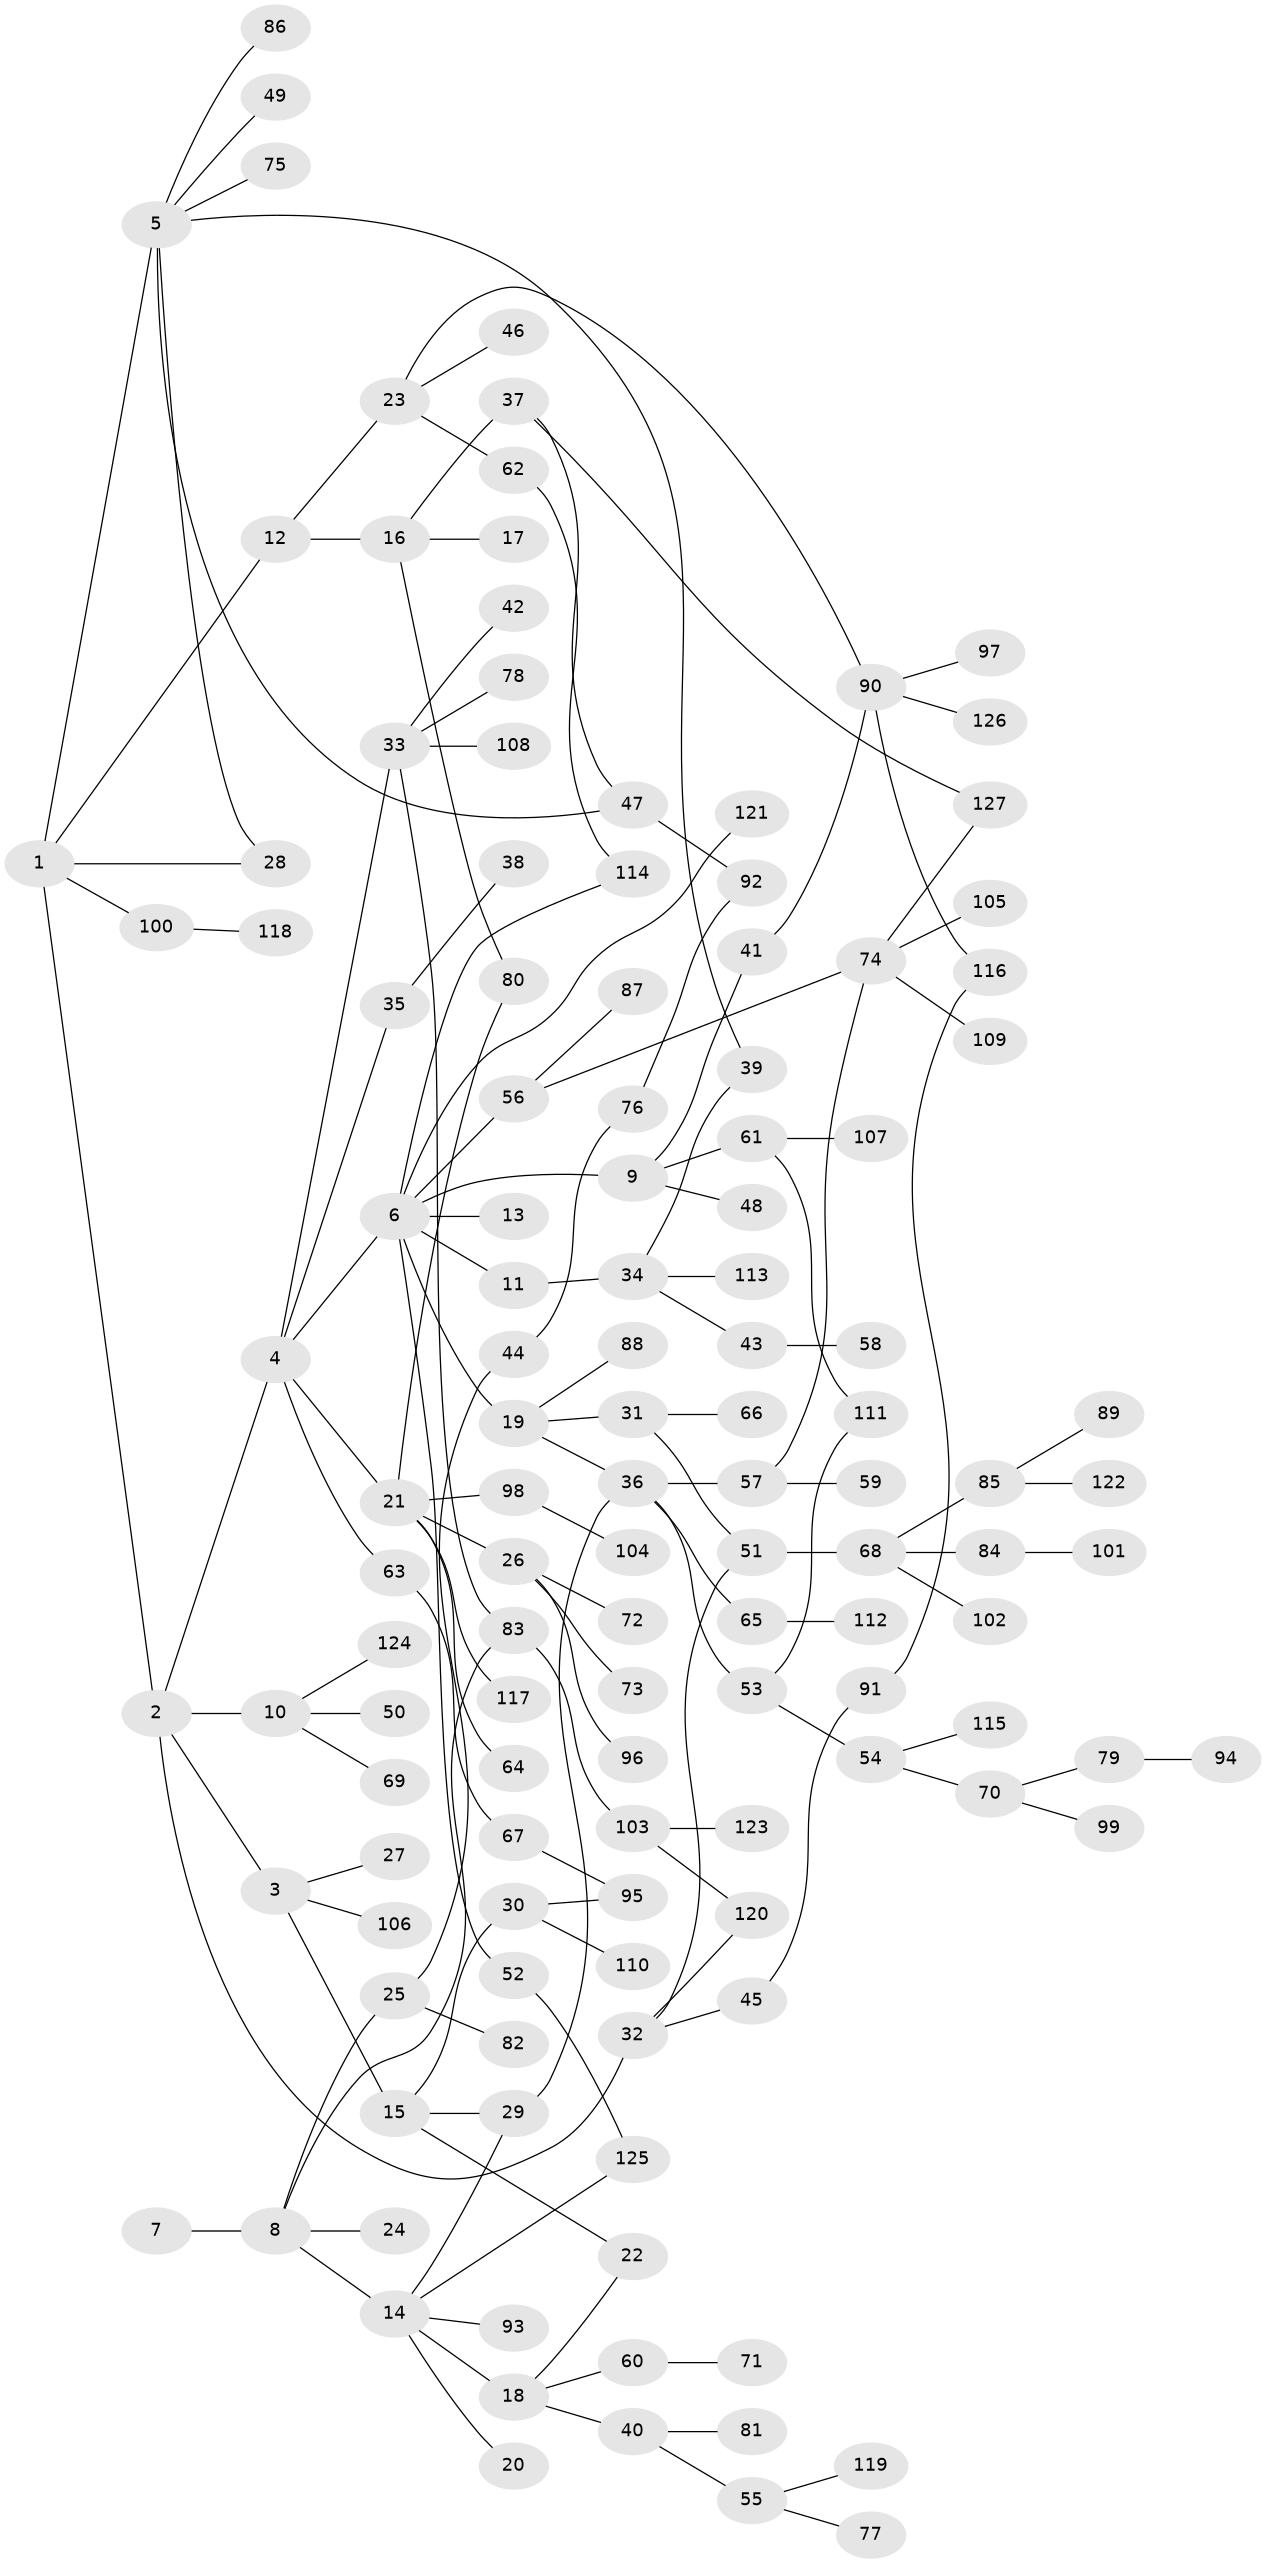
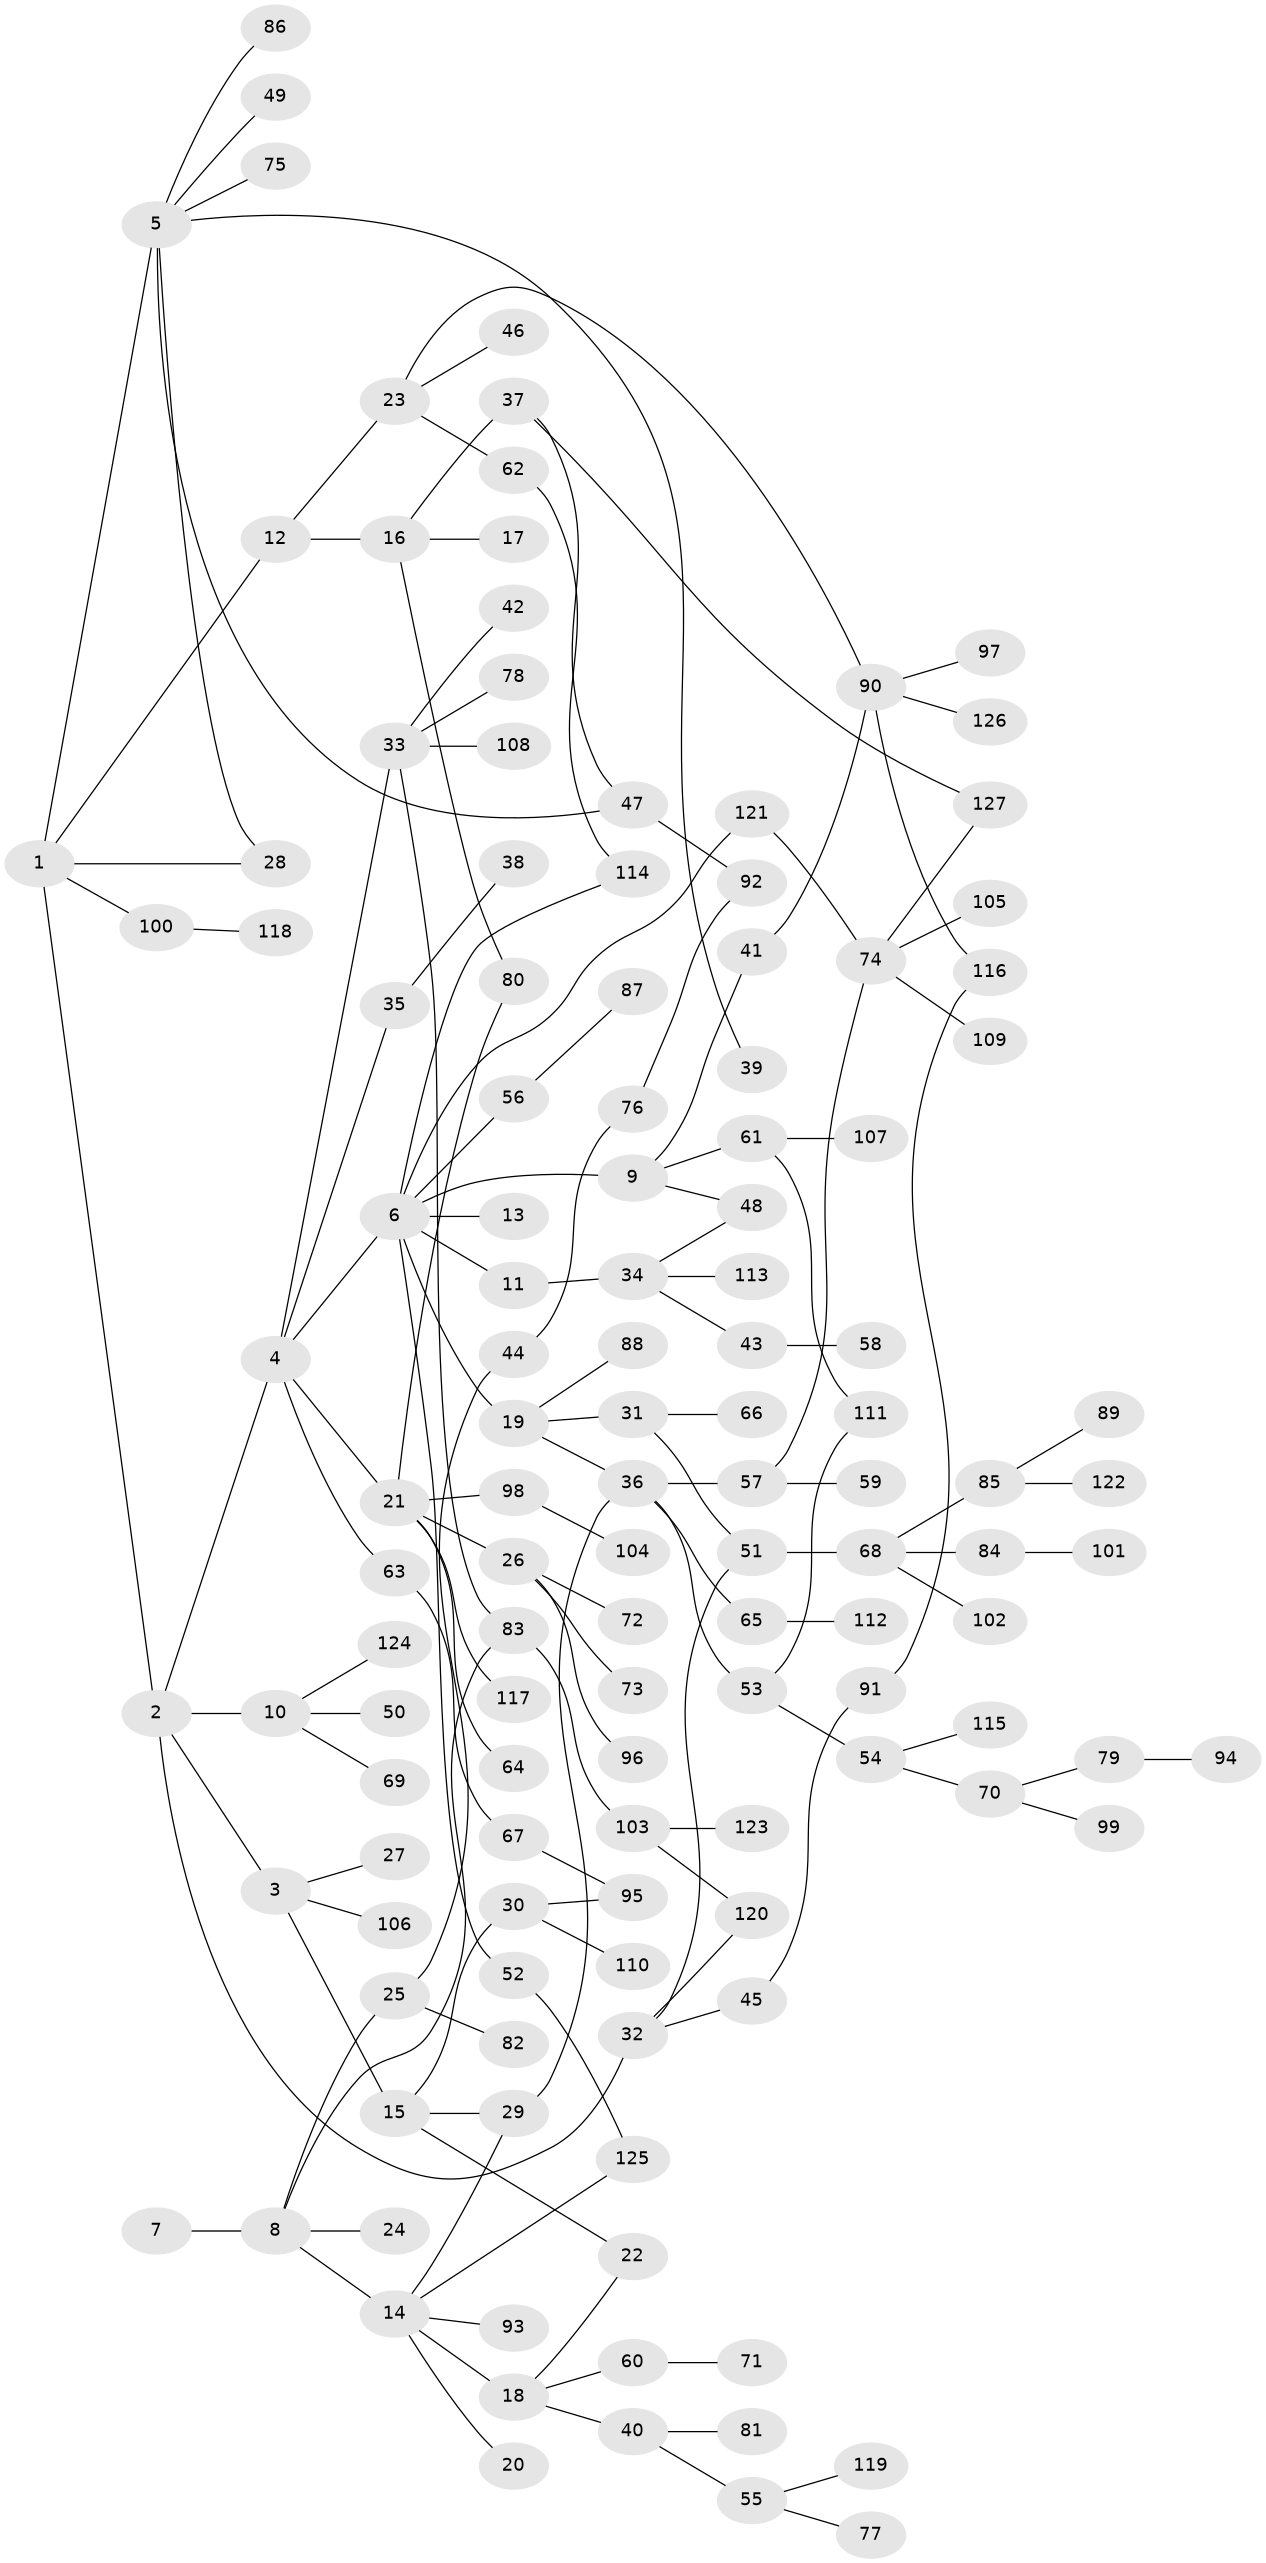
edge "74" -- "56": now "74" -- "121"
edge "39" -- "34": now "48" -- "34"
